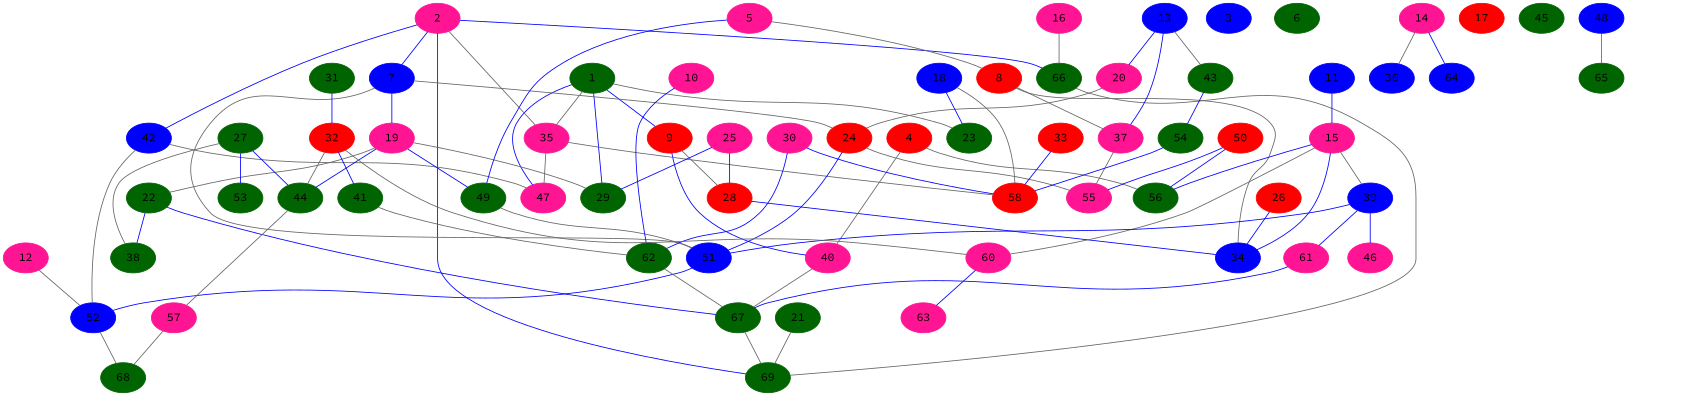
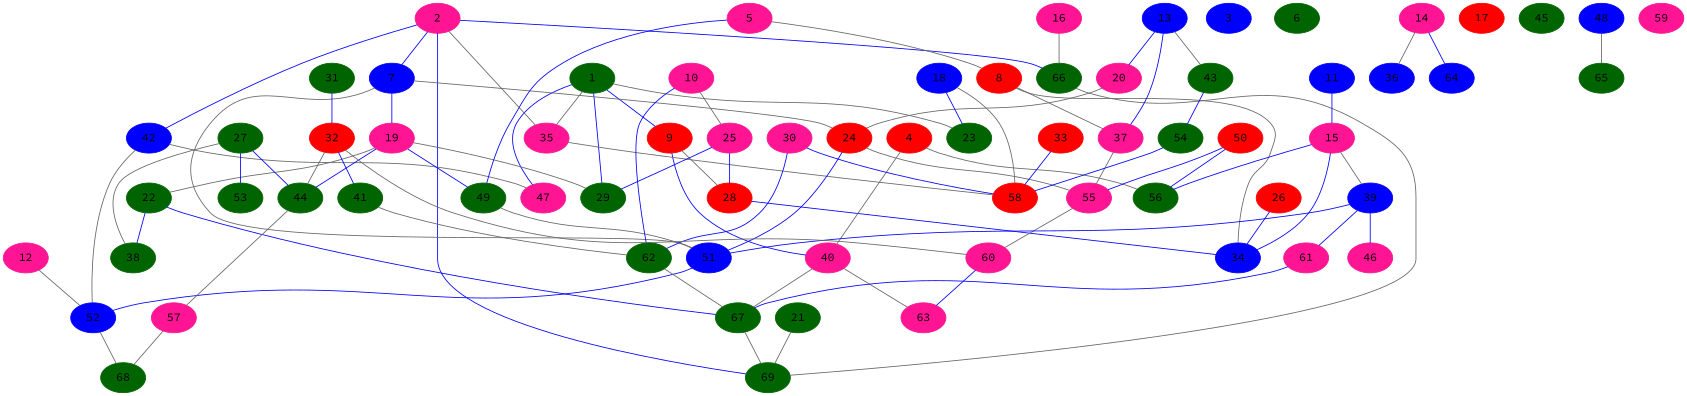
node "59": added
edge "10" -- "25": added
edge "35" -- "47": removed
edge "15" -- "60": now "55" -- "60"
edge "40" -- "63": added
